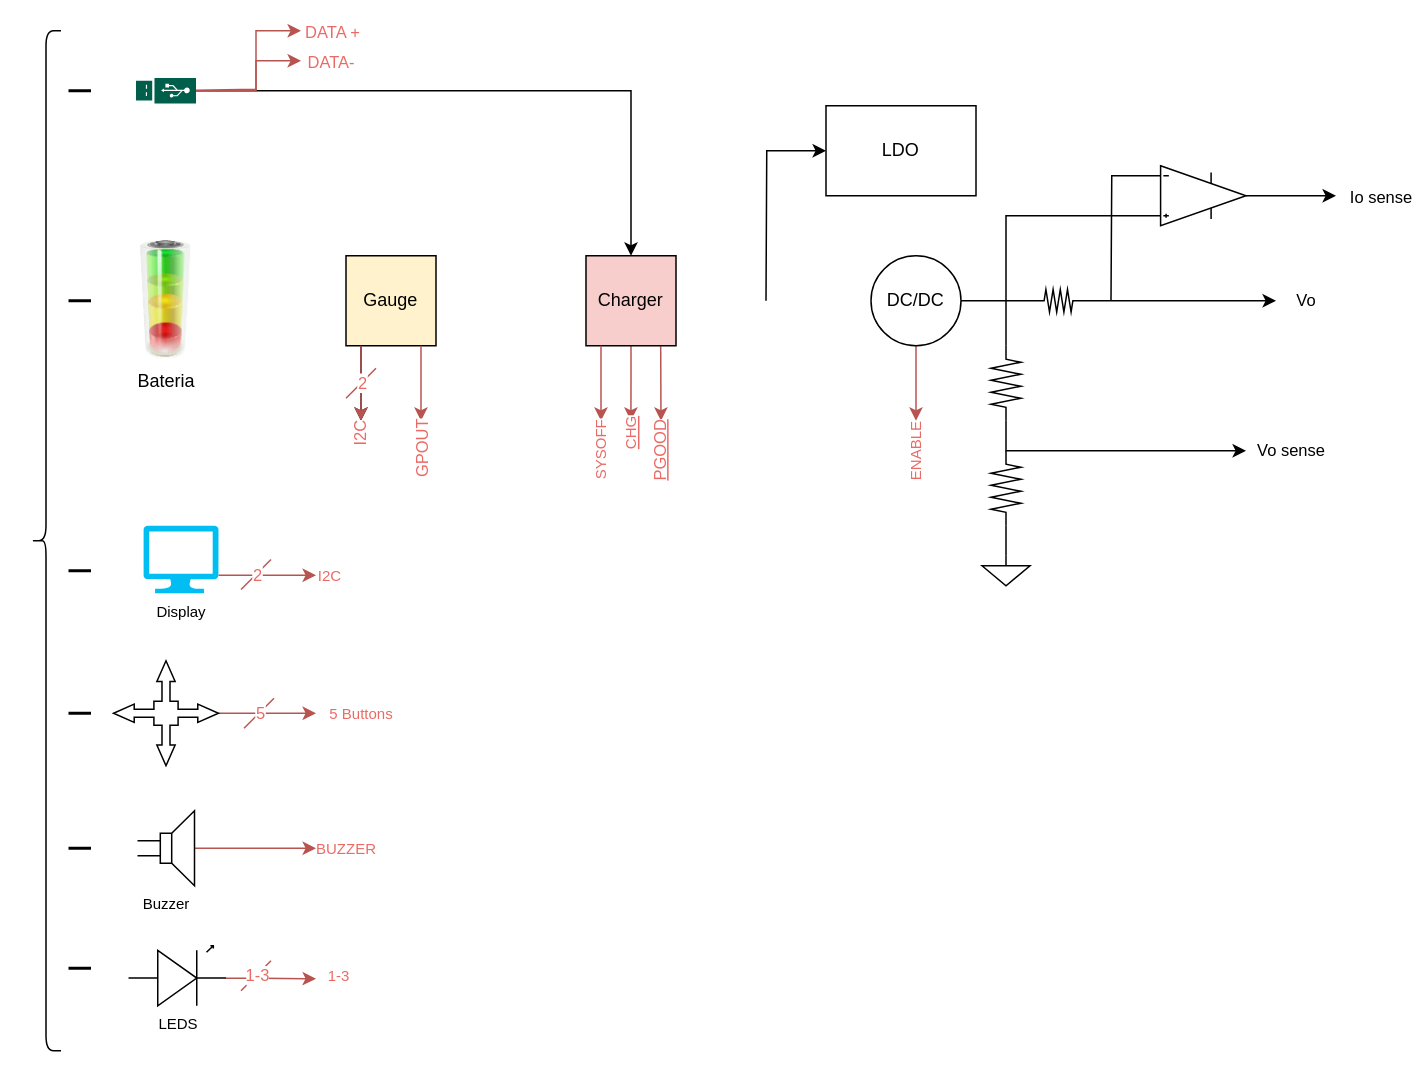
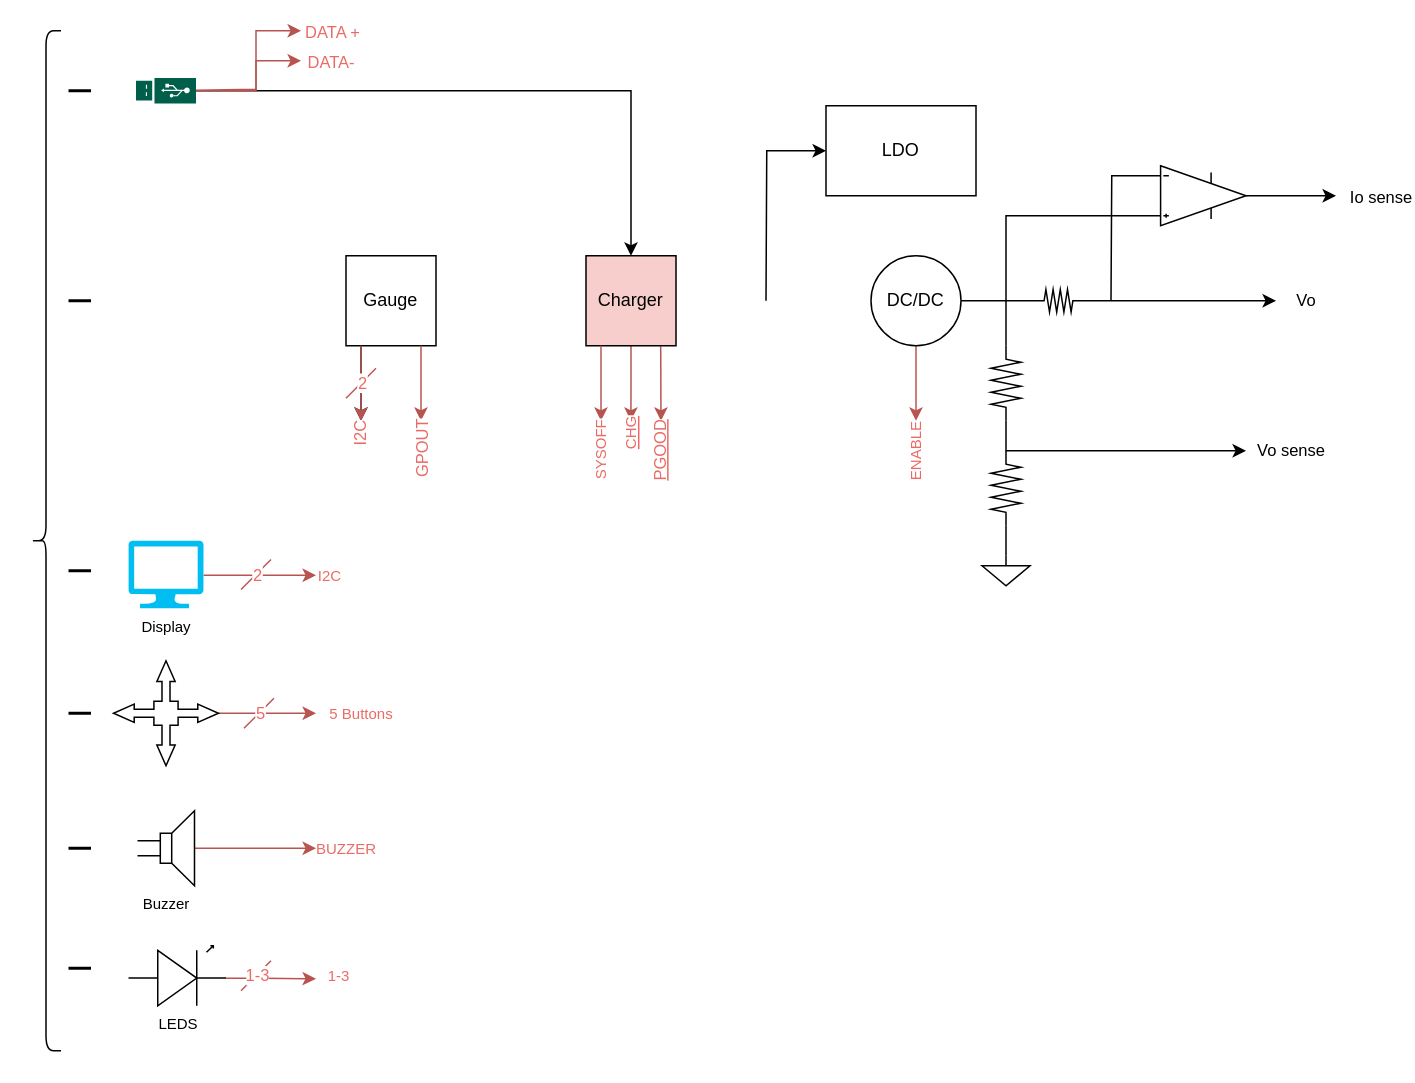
node "Bateria": removed
node "Gauge": fillcolor #fff2cc -> #ffffff
node "Display": moved (181, 560) -> (166, 575)
